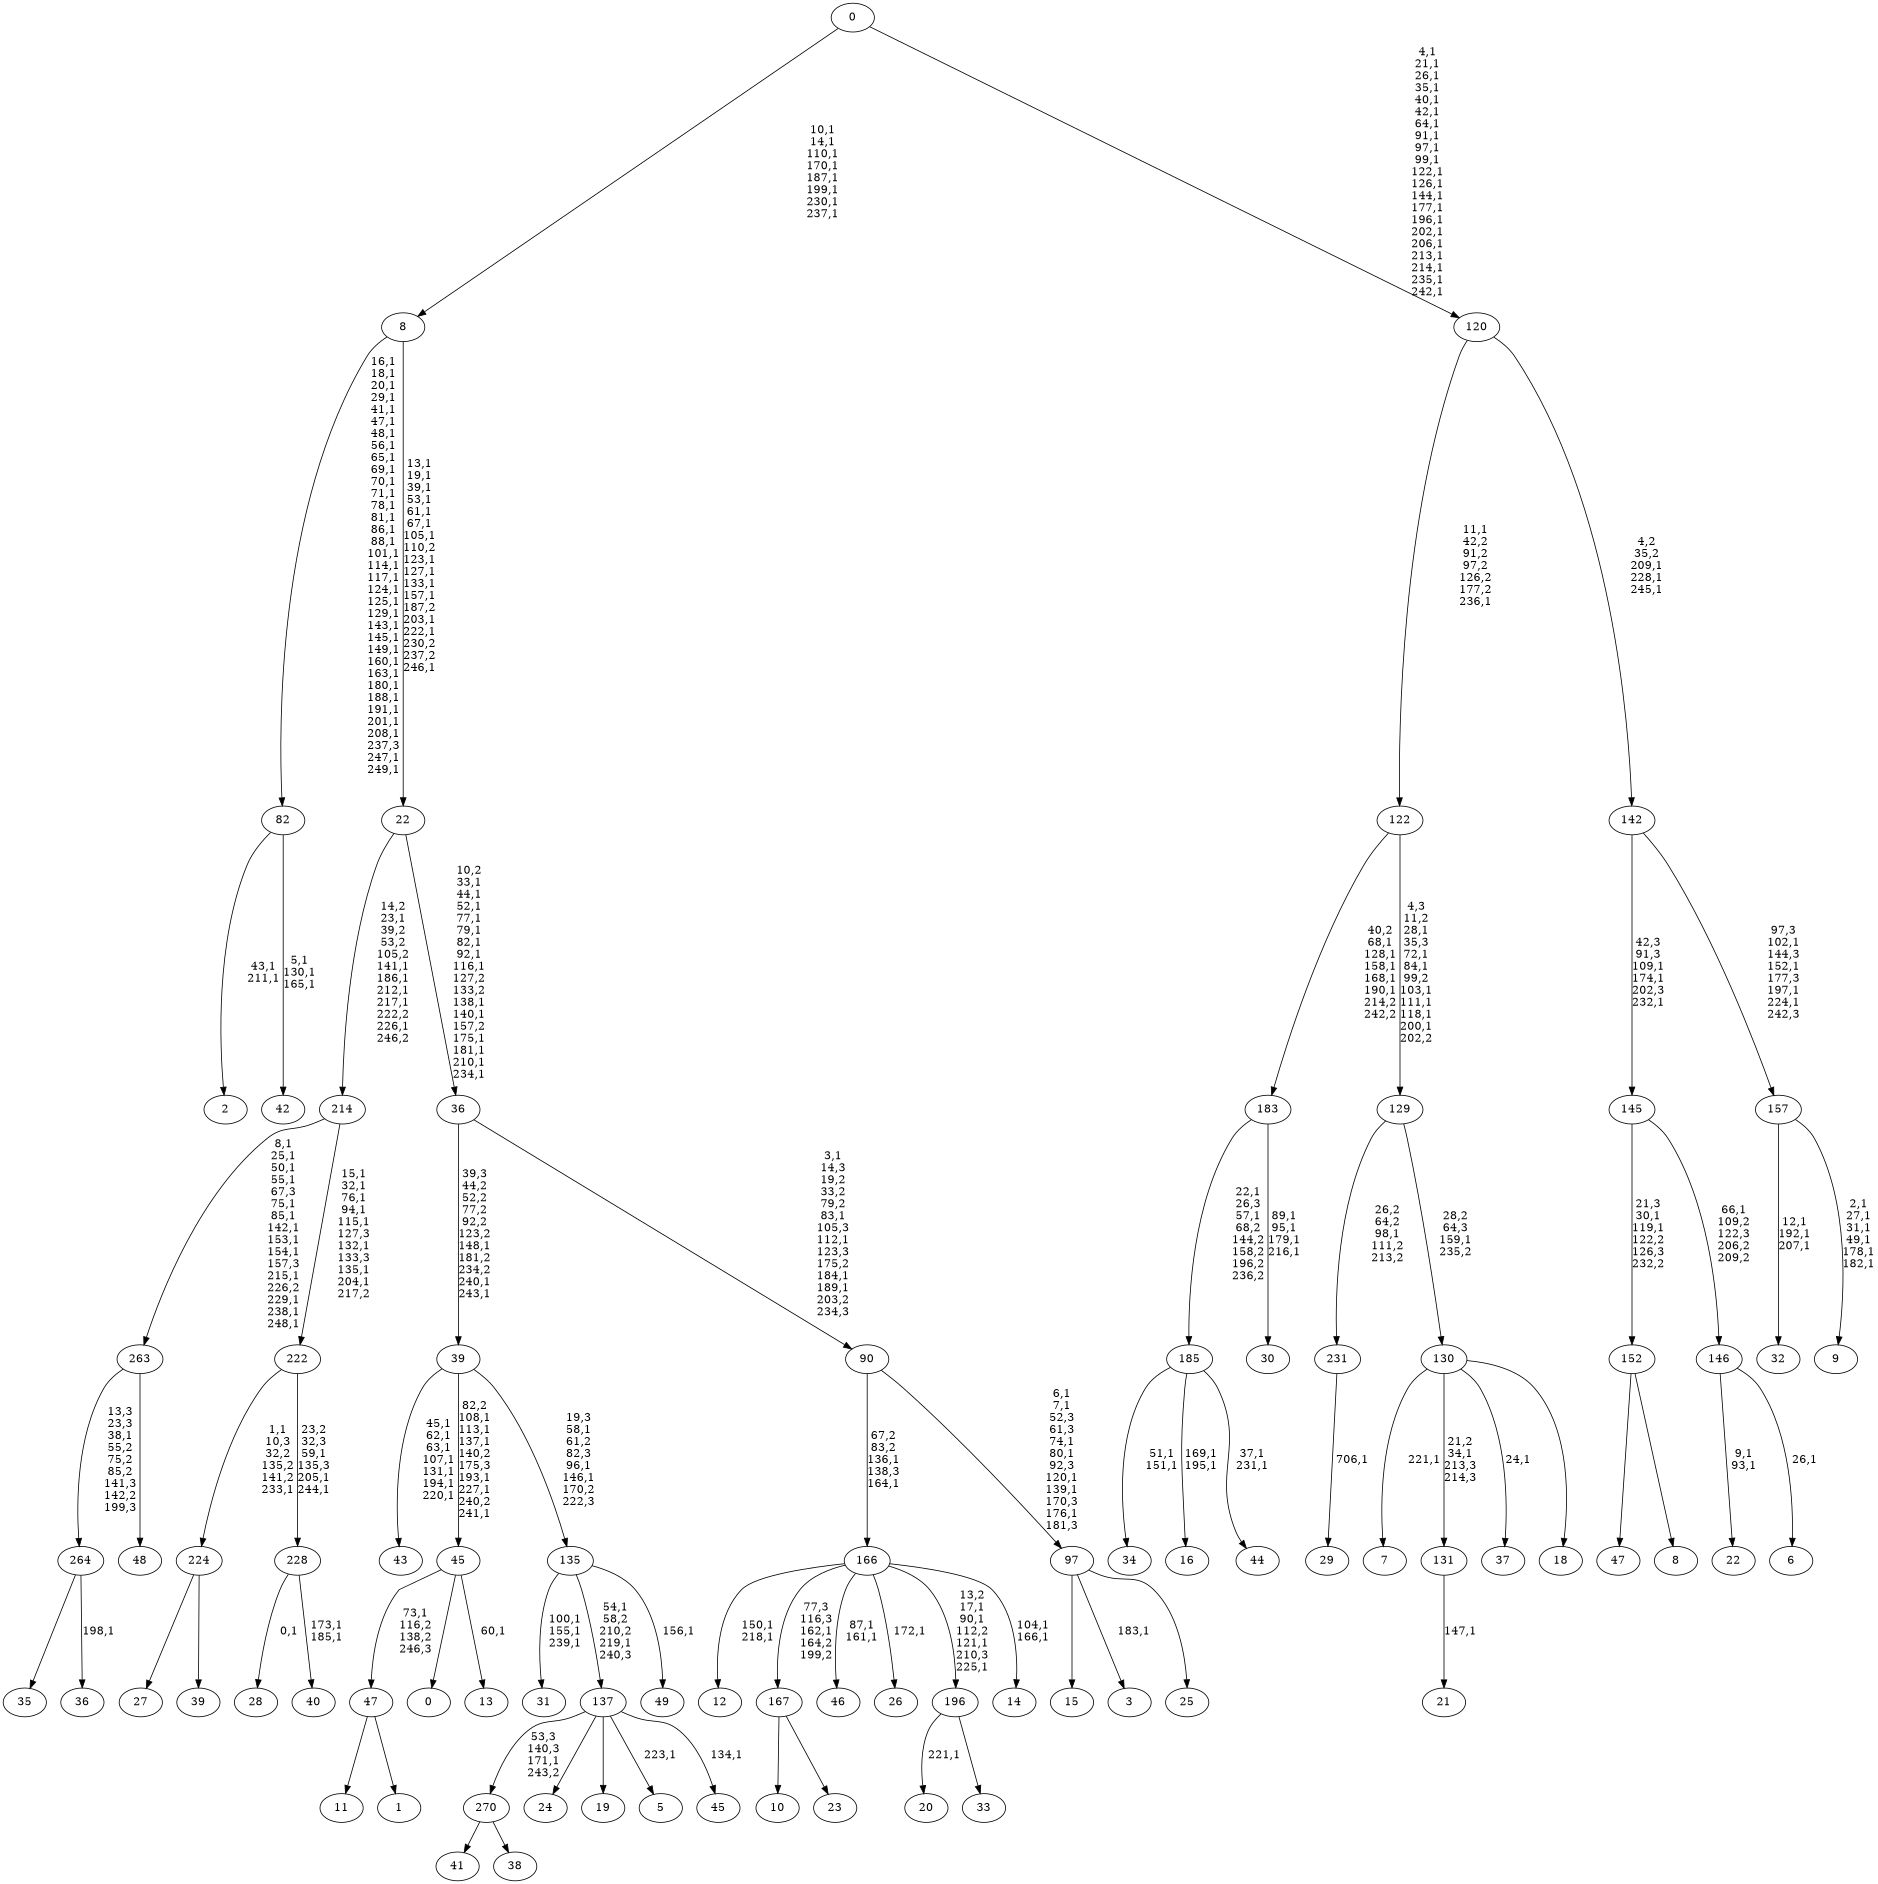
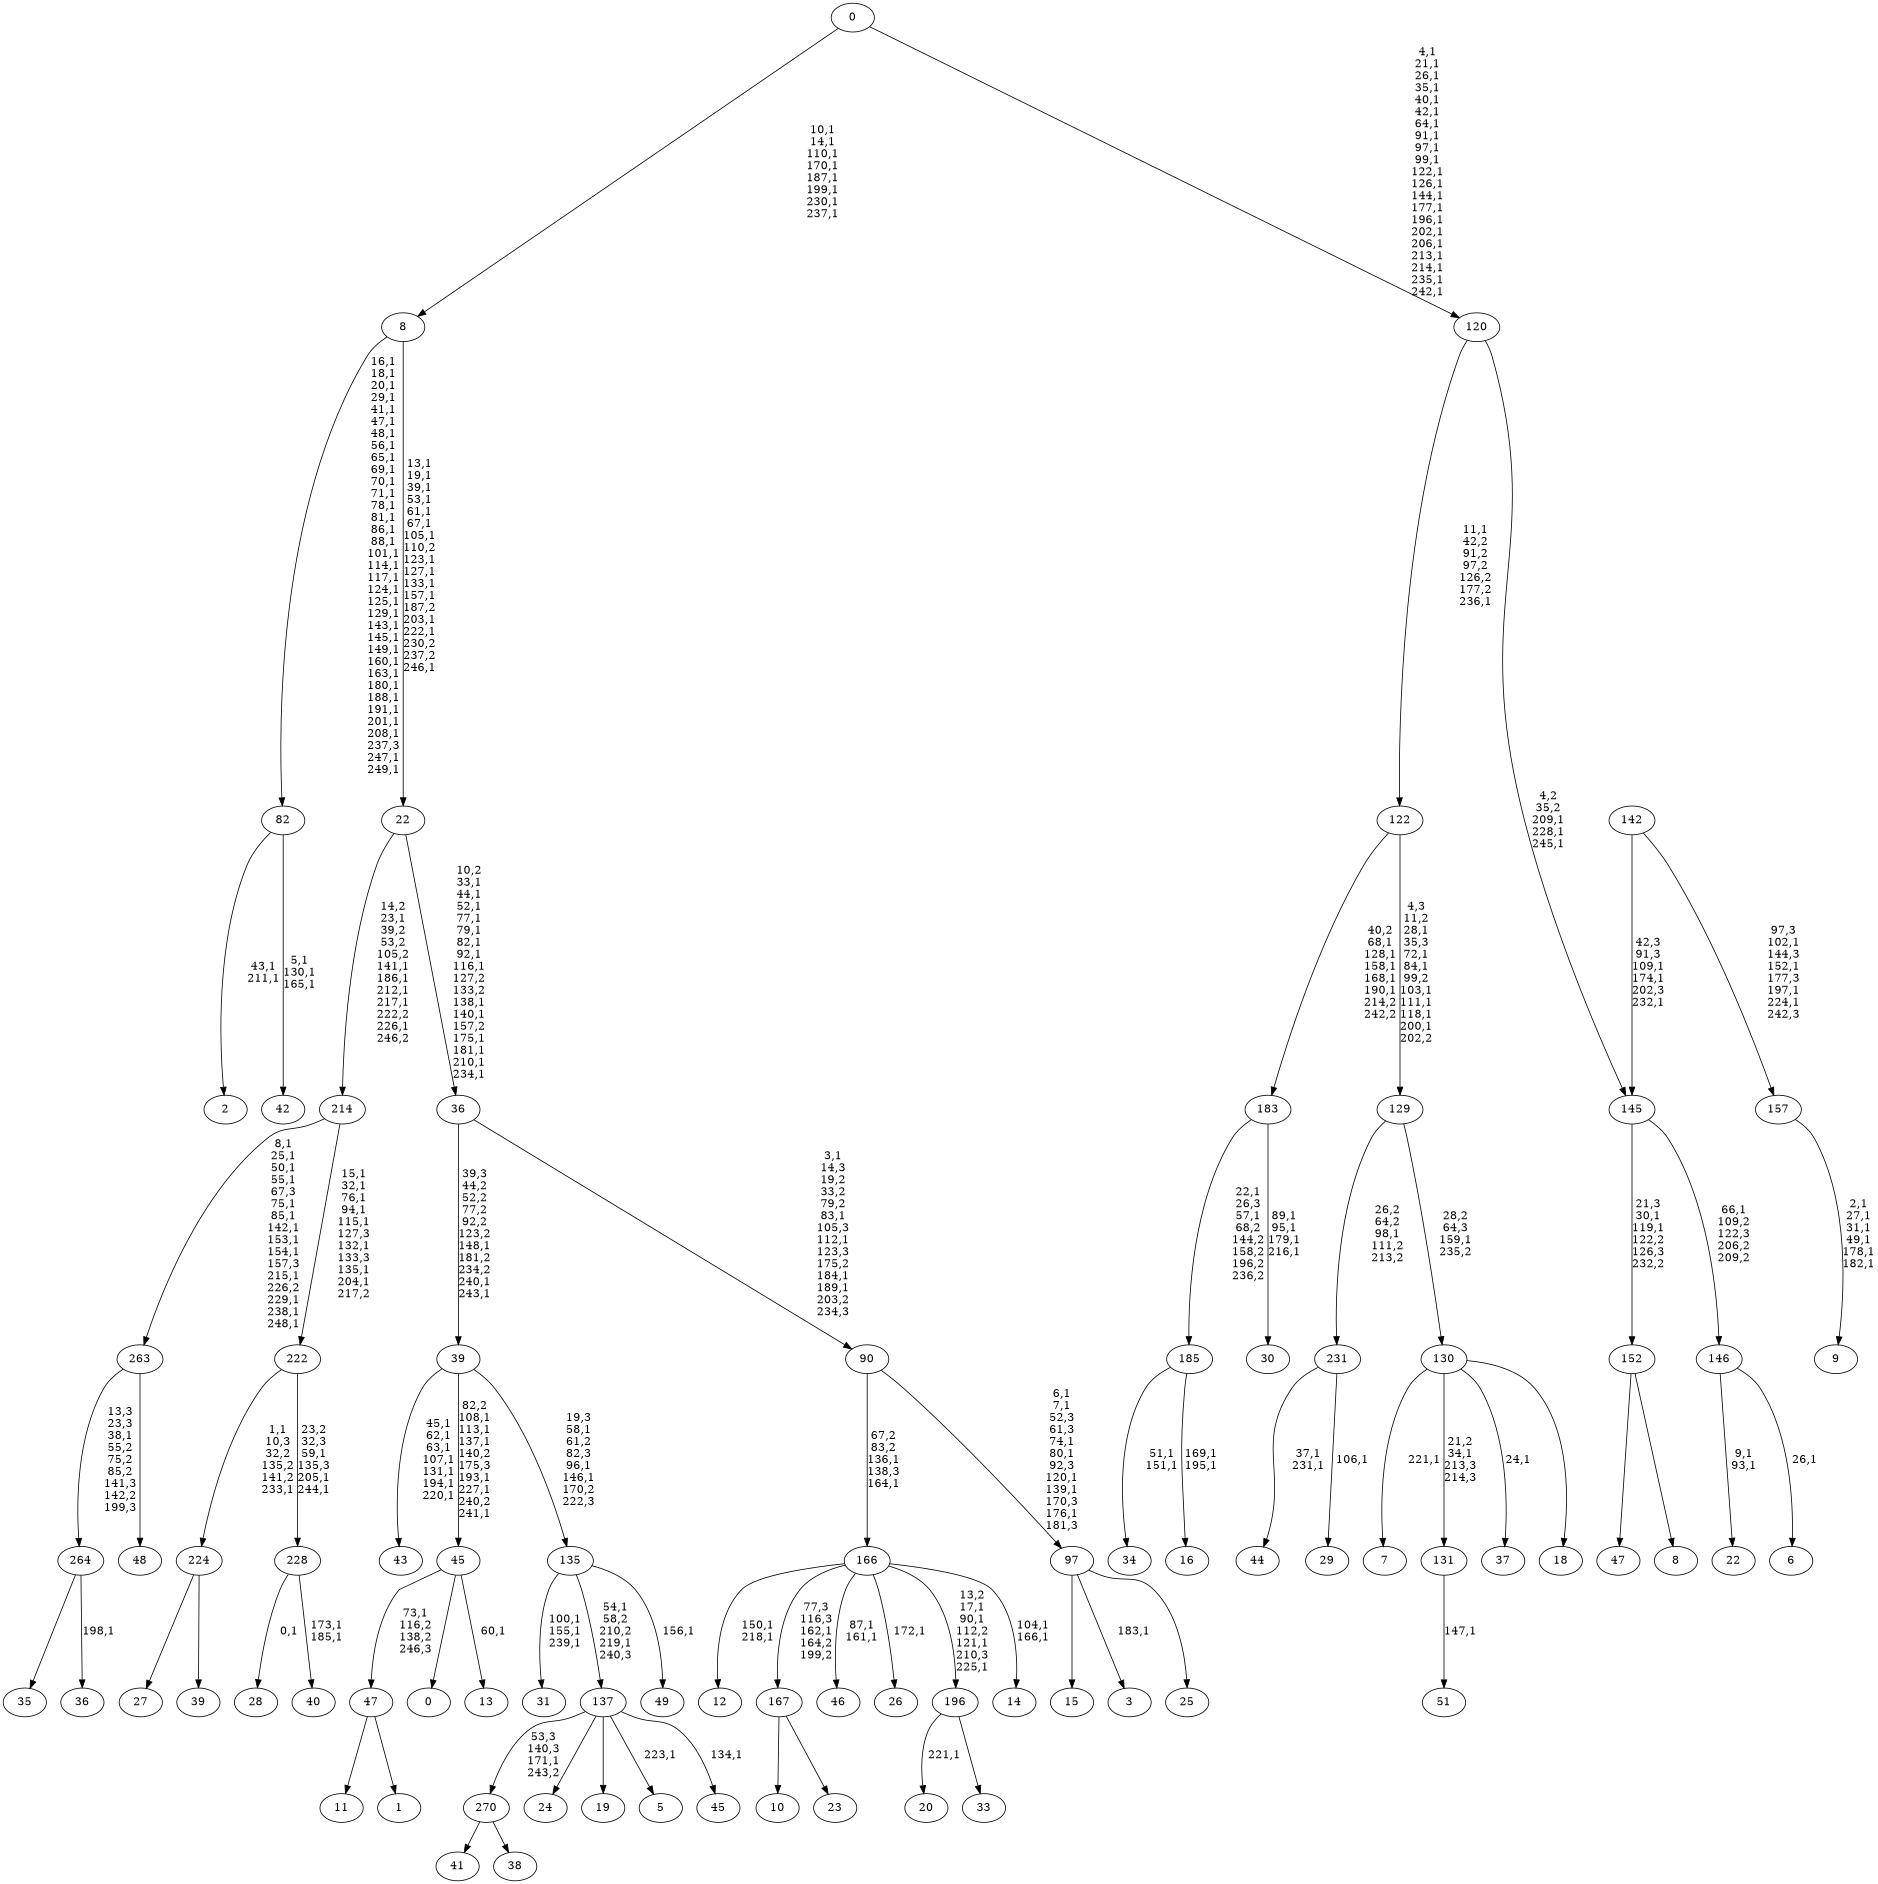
edge "120" -> "142": now "120" -> "145"
node "32": removed
edge "185" -> "44": now "231" -> "44"
edge "231" -> "29": label "706,1" -> "106,1"
node "21": label "21" -> "51"
